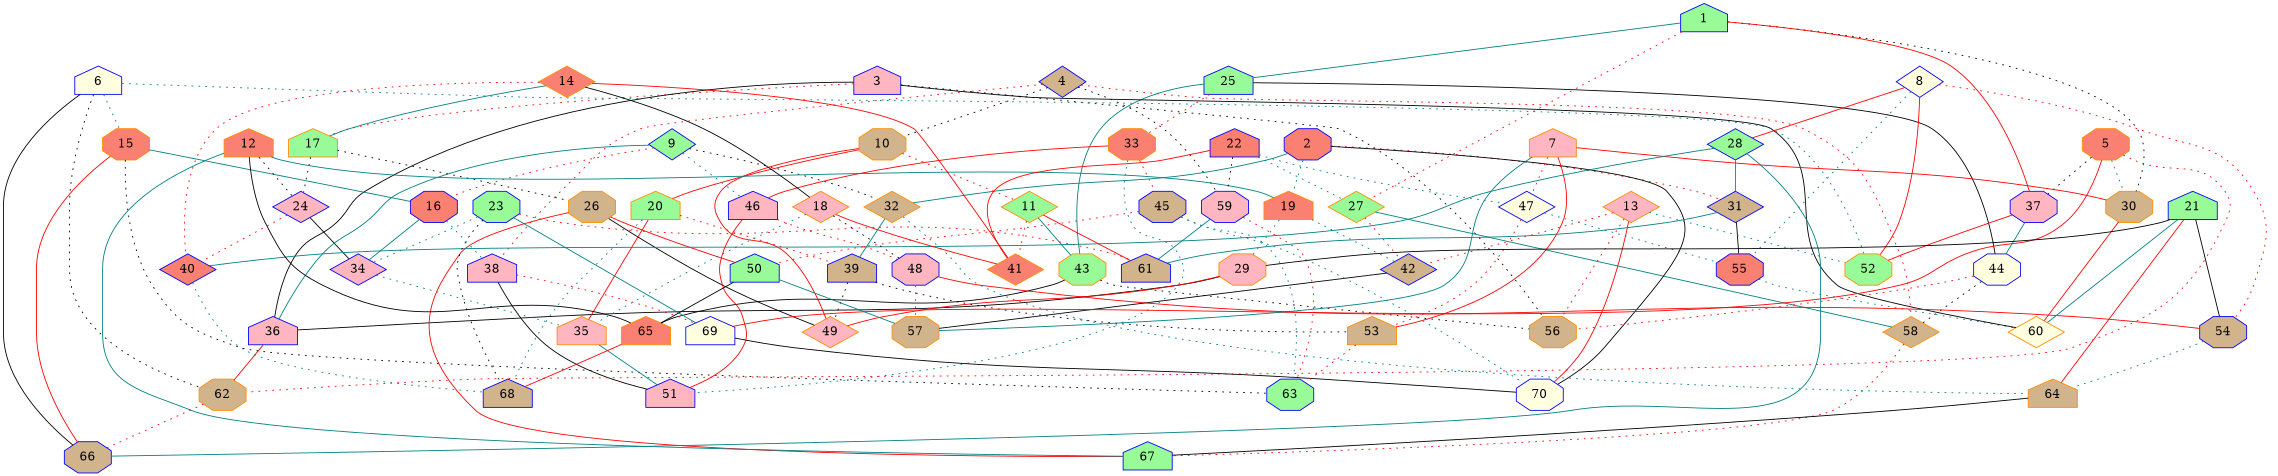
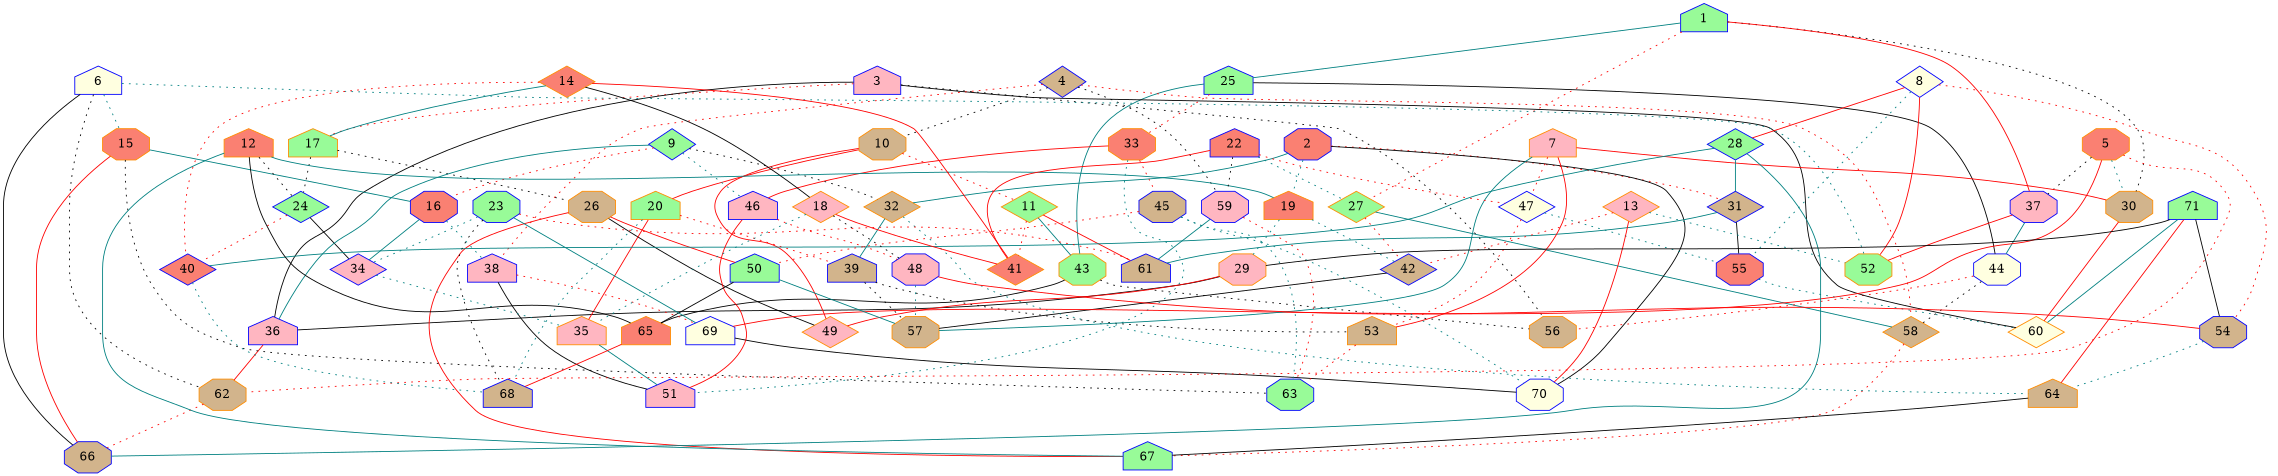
edge "22" -- "47": color teal -> red
node "24": fillcolor lightpink -> palegreen
node "21": label "21" -> "71"
edge "13" -- "56": removed
edge "39" -- "49": now "39" -- "57"
